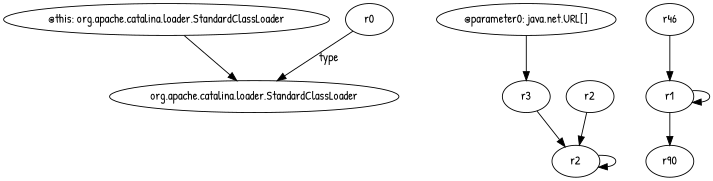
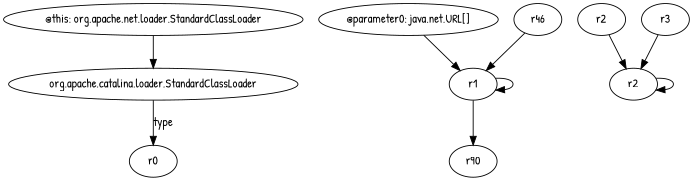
node "@this: org.apache.catalina.loader.StandardClassLoader": label "@this: org.apache.catalina.loader.StandardClassLoader" -> "@this: org.apache.net.loader.StandardClassLoader"
edge "r0" -> "org.apache.catalina.loader.StandardClassLoader": reversed
edge "@parameter0: java.net.URL[]" -> "r3": now "@parameter0: java.net.URL[]" -> "r1"
